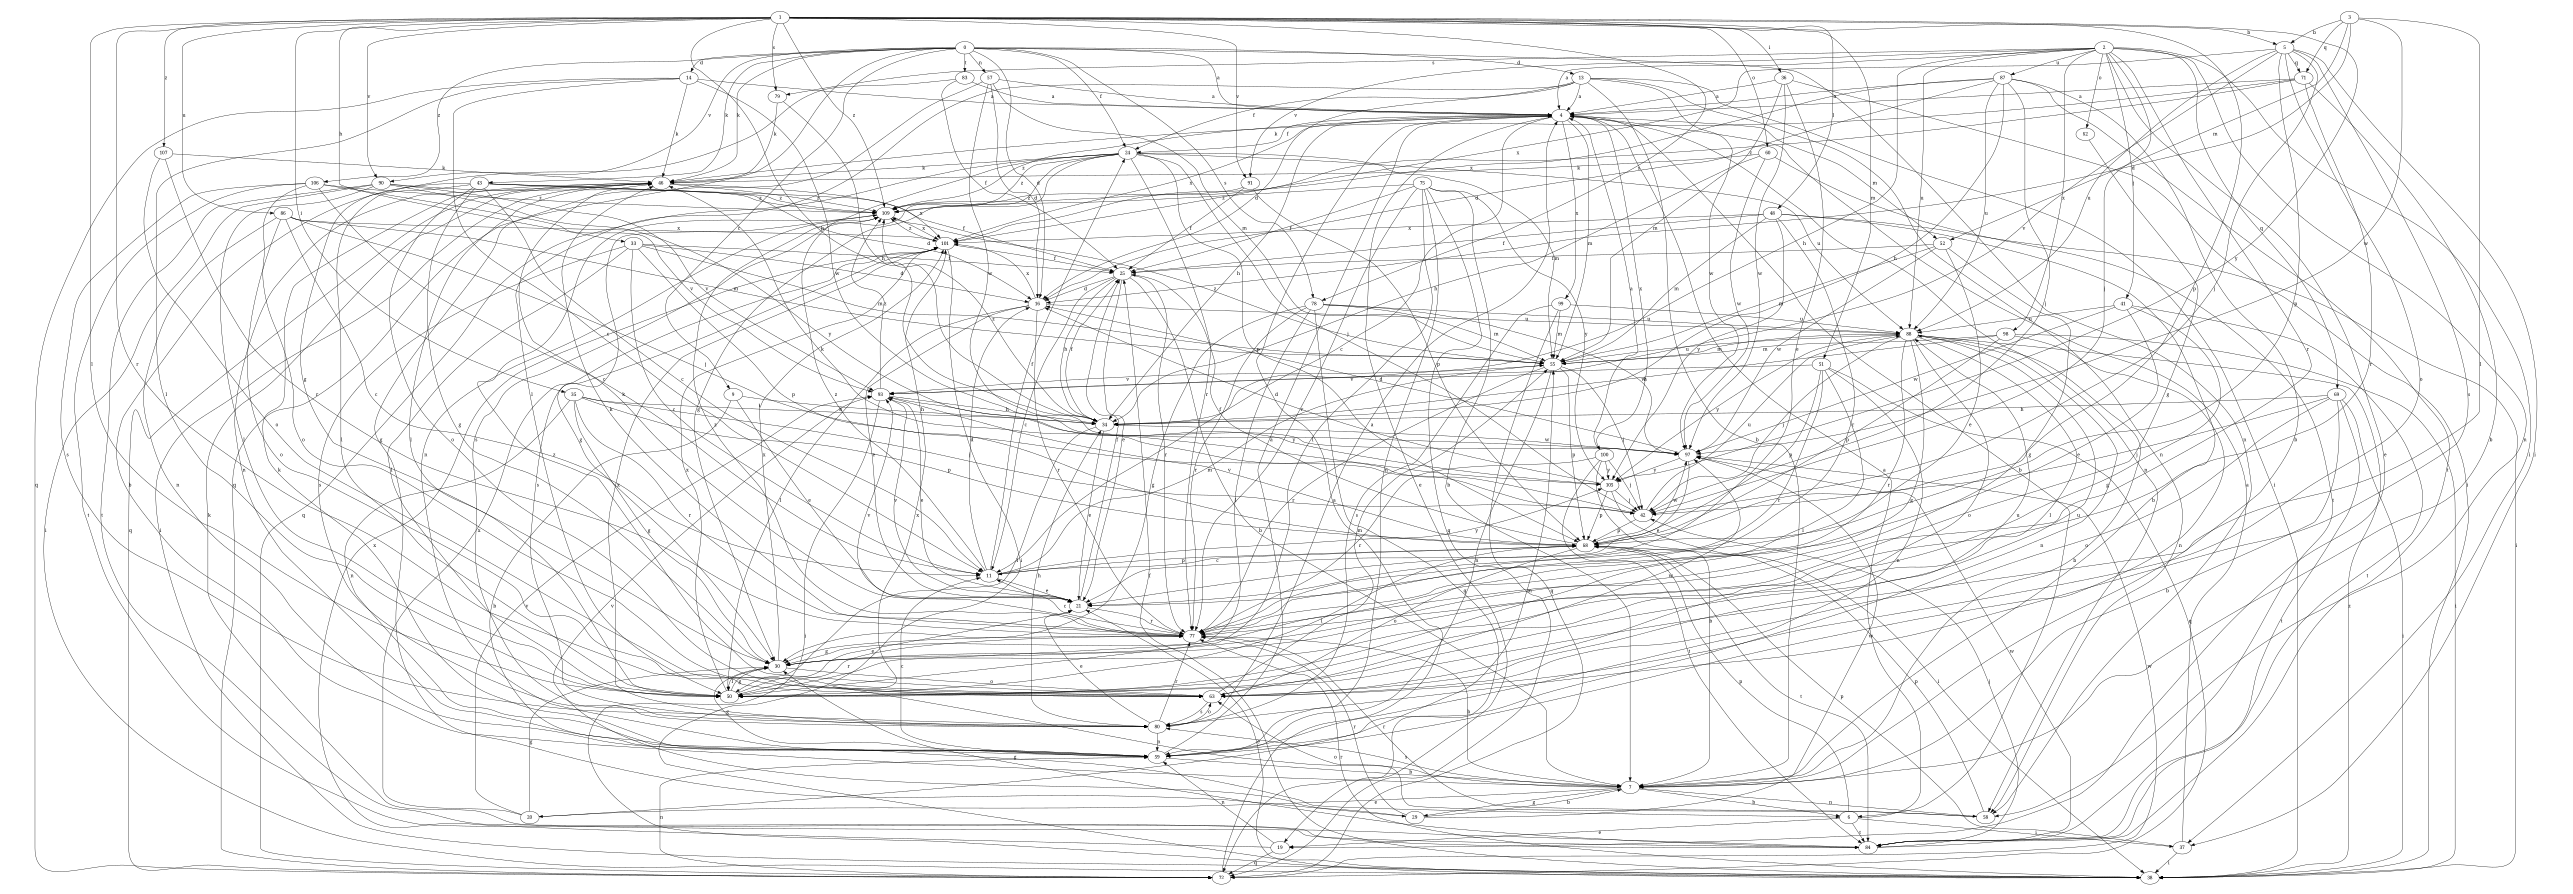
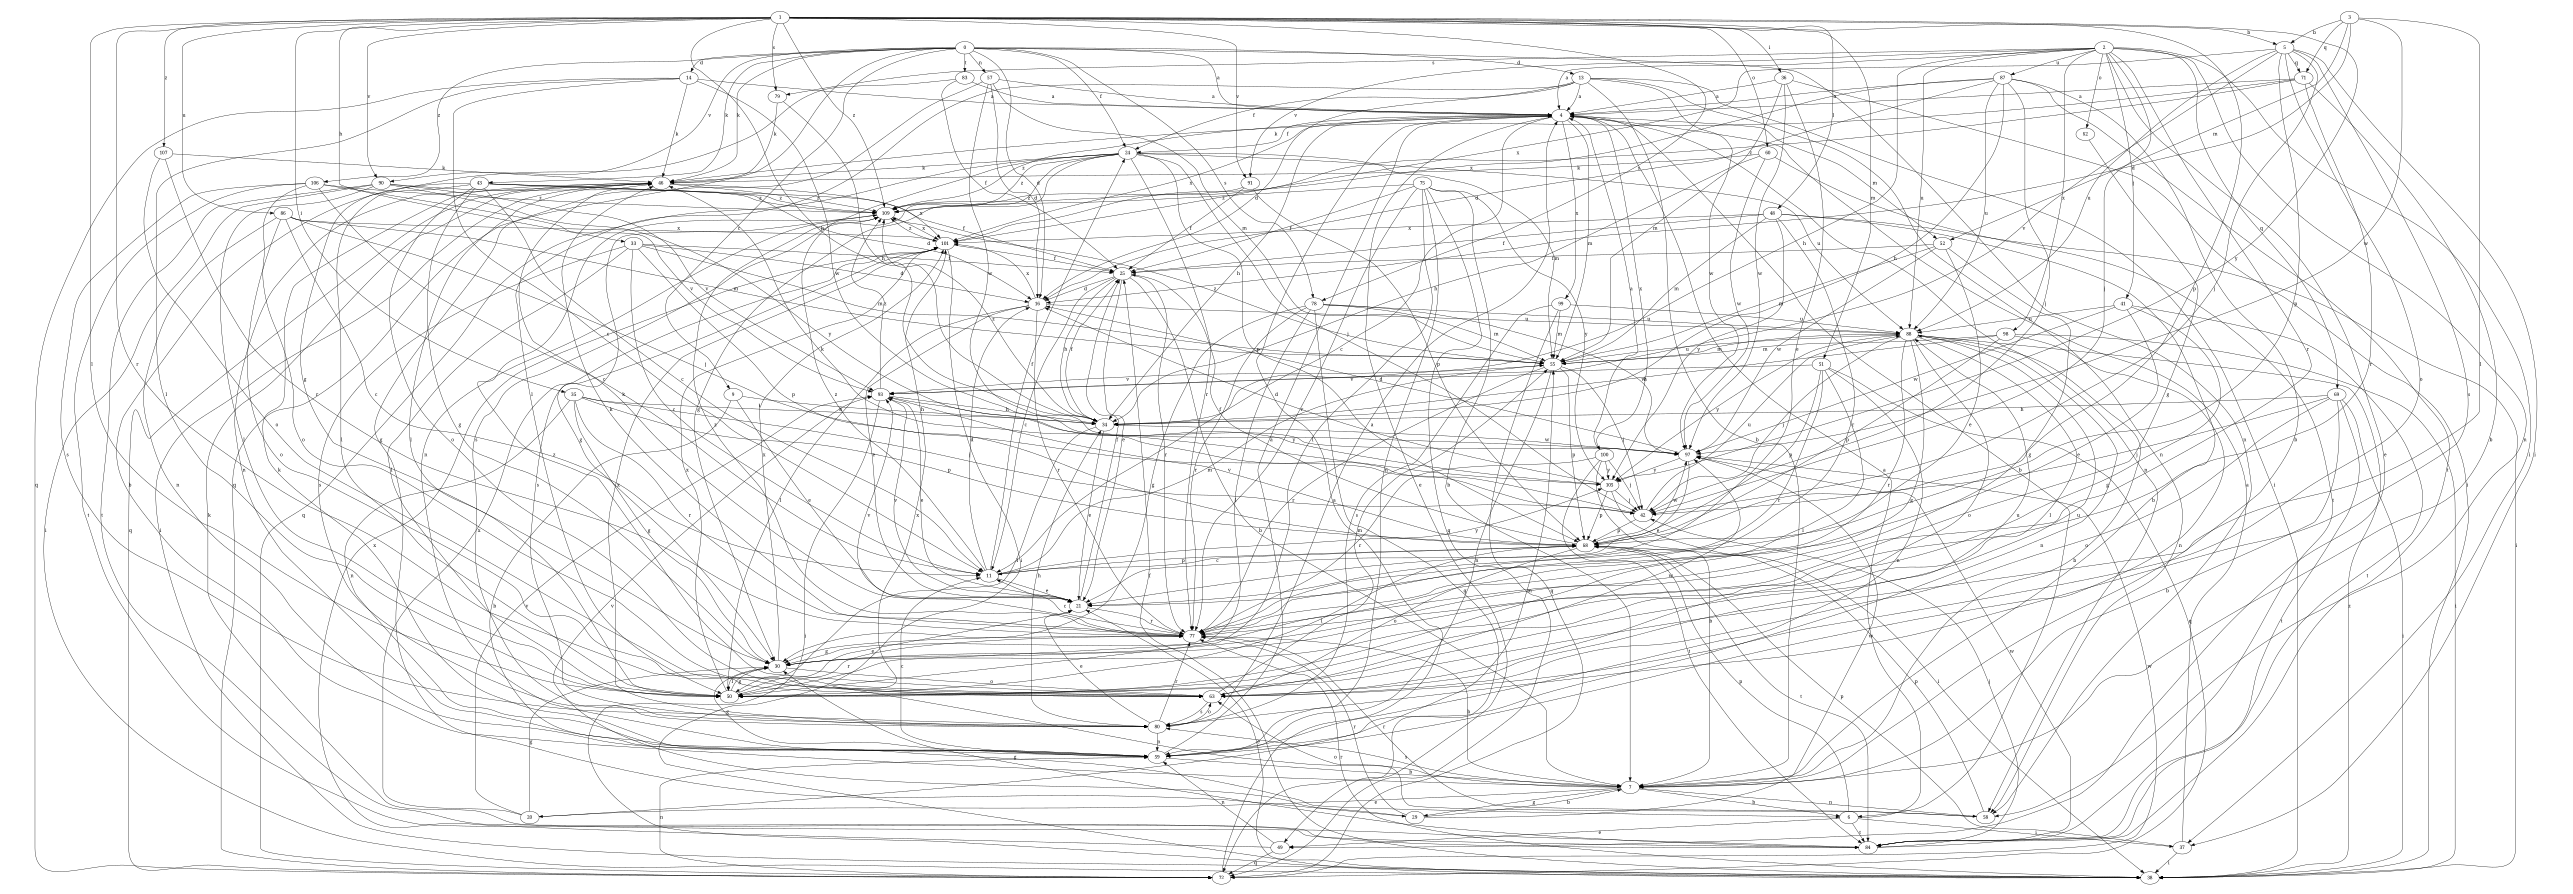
node "19": label "19" -> "49"
